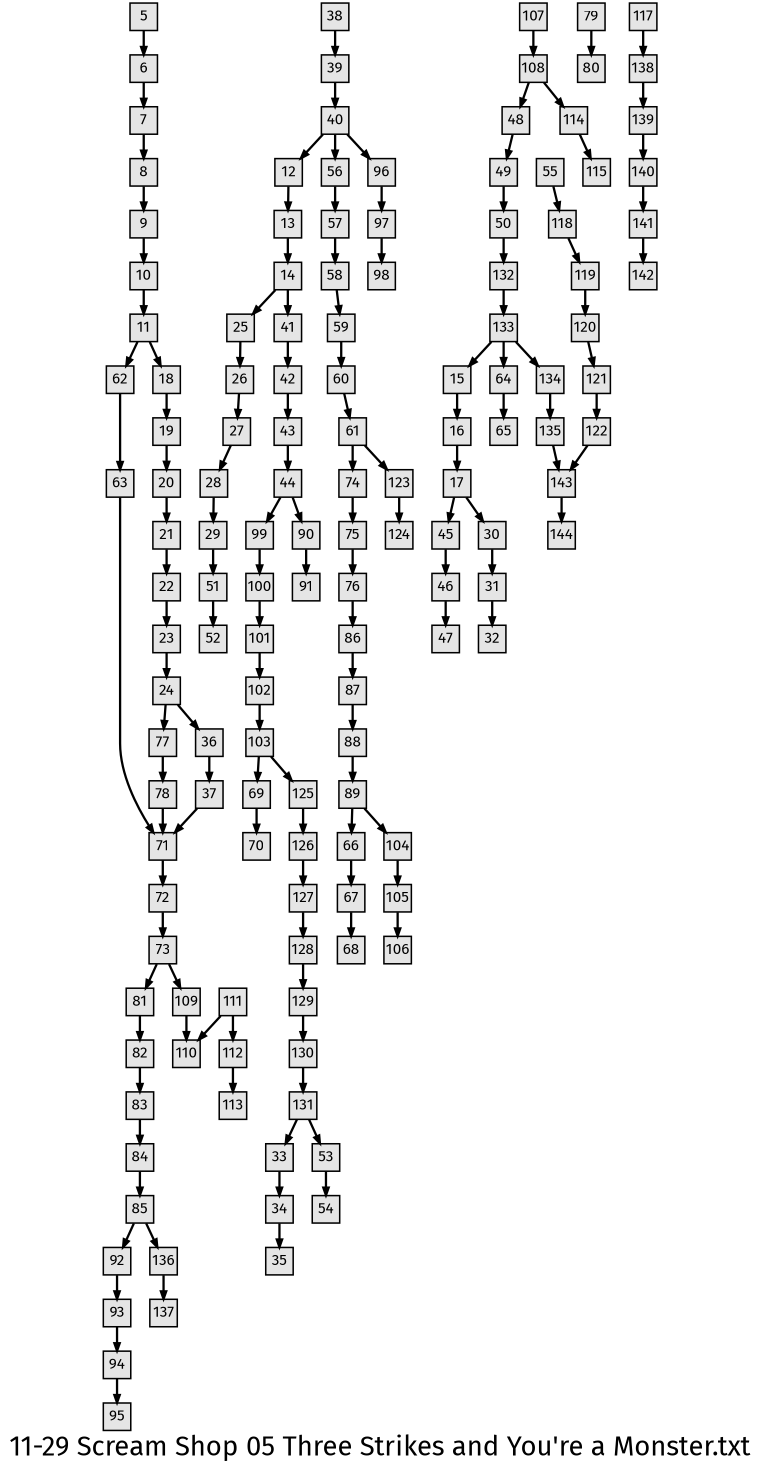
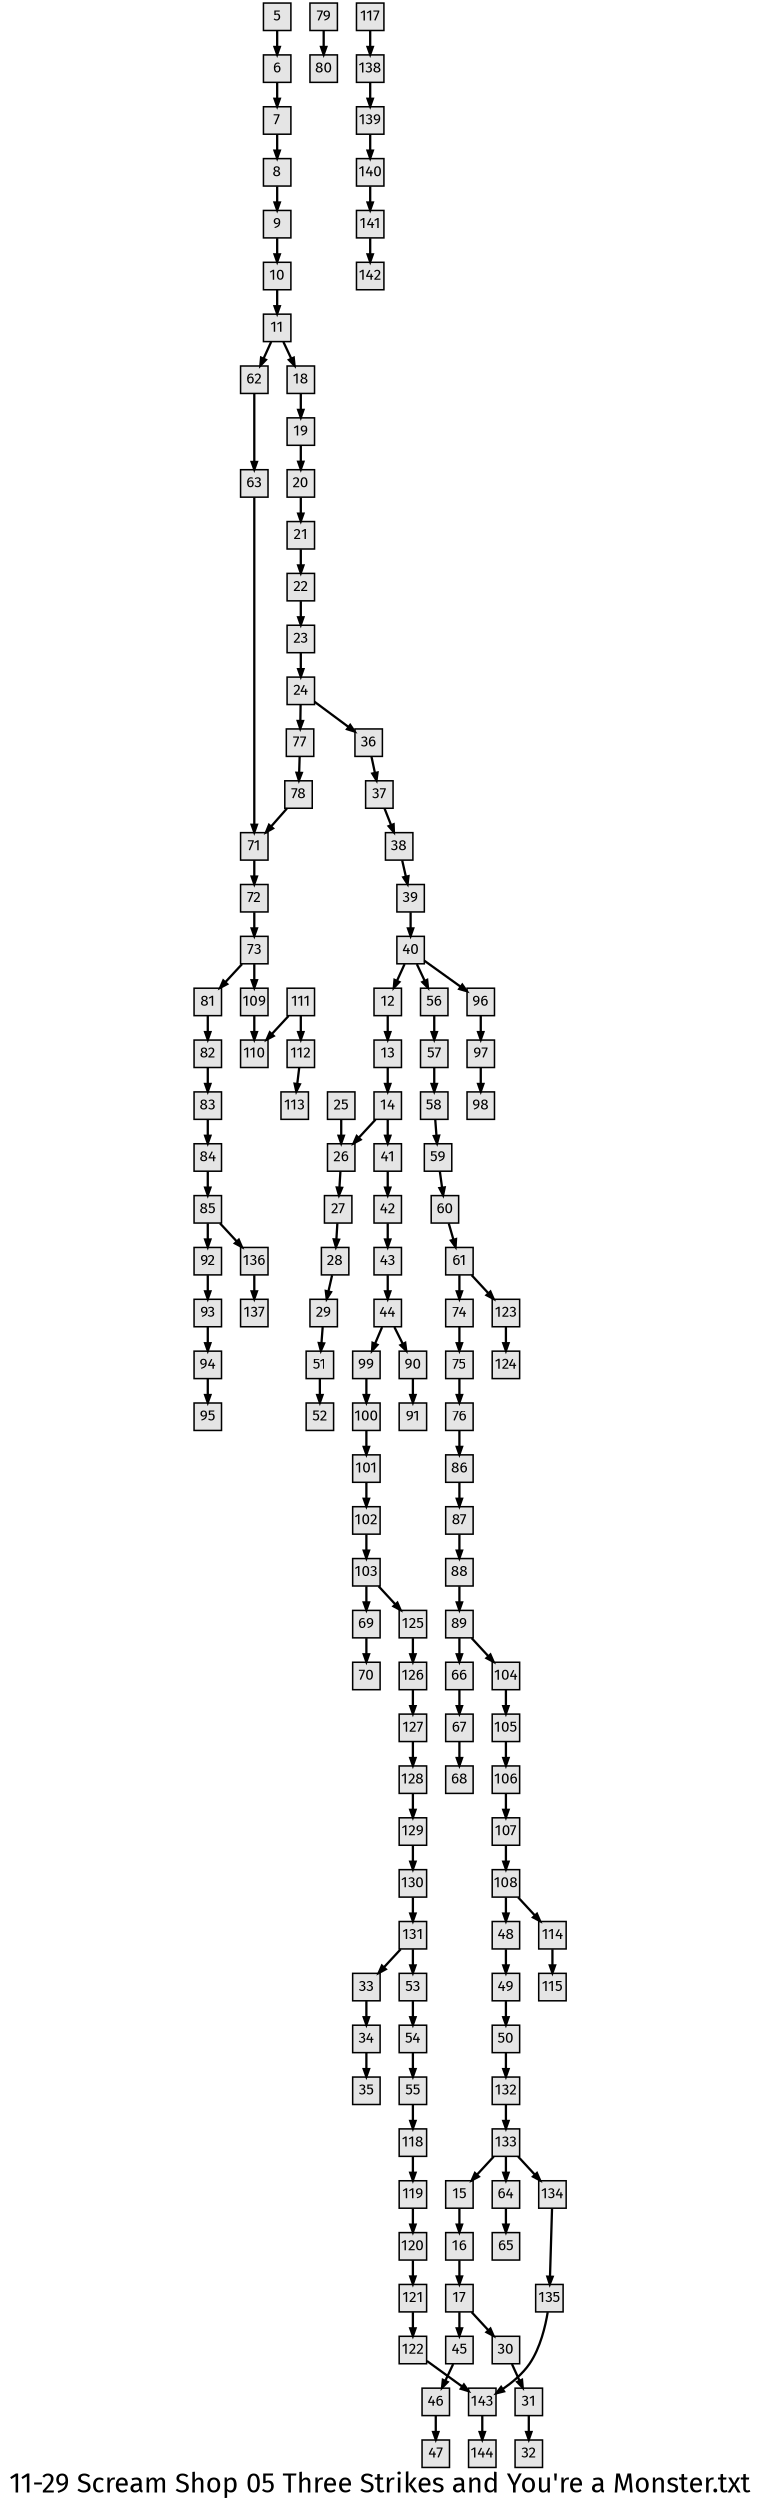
edge "14" -> "25": now "14" -> "26"
edge "37" -> "71": now "37" -> "38"
edge "106" -> "107": added
edge "54" -> "55": added
